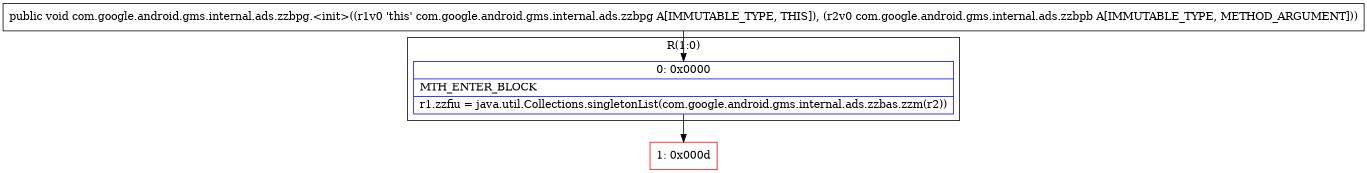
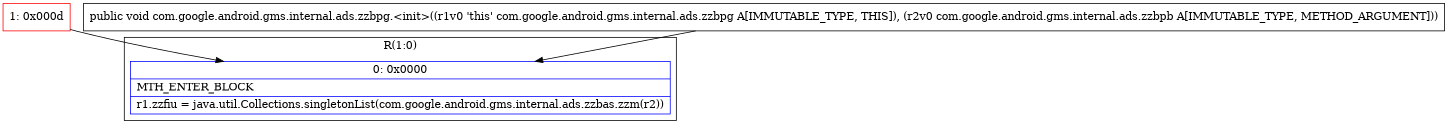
edge "0: 0x0000" -> "1: 0x000d": reversed
